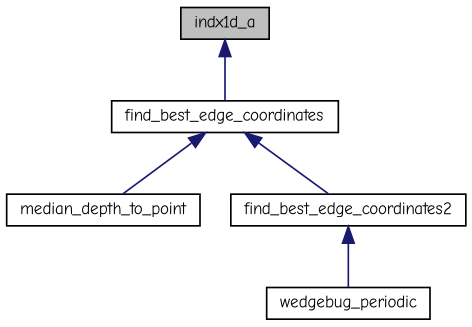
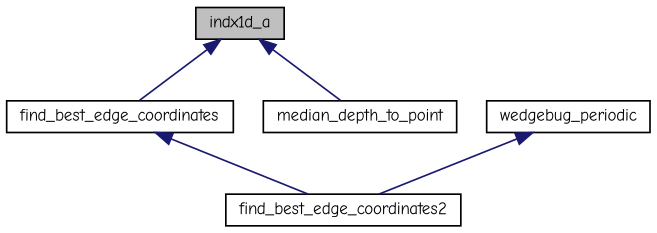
edge "median_depth_to_point" -> "find_best_edge_coordinates": now "median_depth_to_point" -> "indx1d_a"
edge "wedgebug_periodic" -> "find_best_edge_coordinates2": reversed
